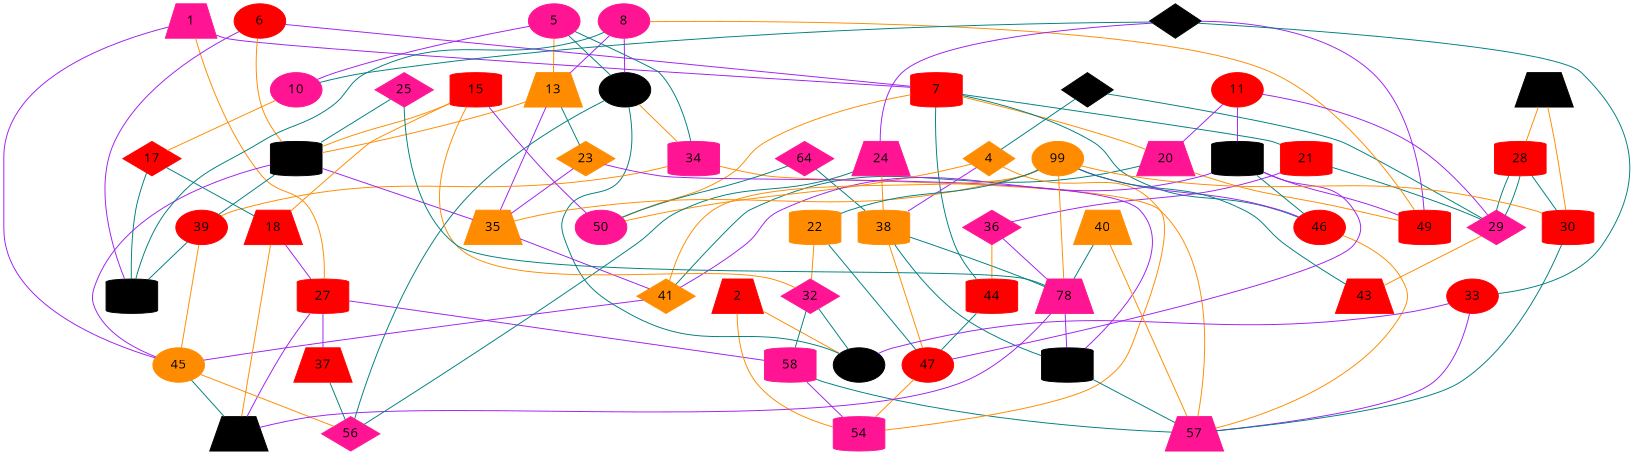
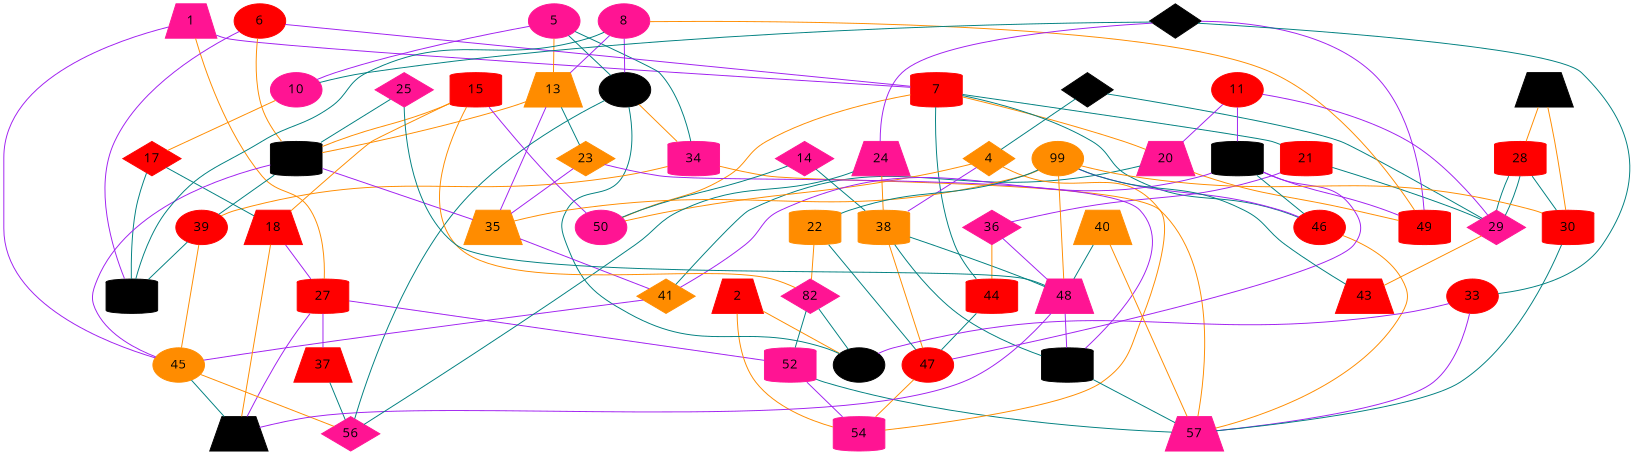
node "64": label "64" -> "14"
edge "99" -- "41": removed
node "32": label "32" -> "82"
node "78": label "78" -> "48"
node "58": label "58" -> "52"
